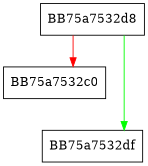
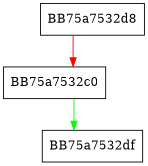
edge "BB75a7532d8" -> "BB75a7532df": now "BB75a7532c0" -> "BB75a7532df"
